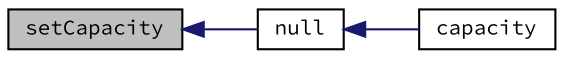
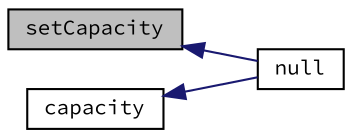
edge "capacity" -> "null": reversed
